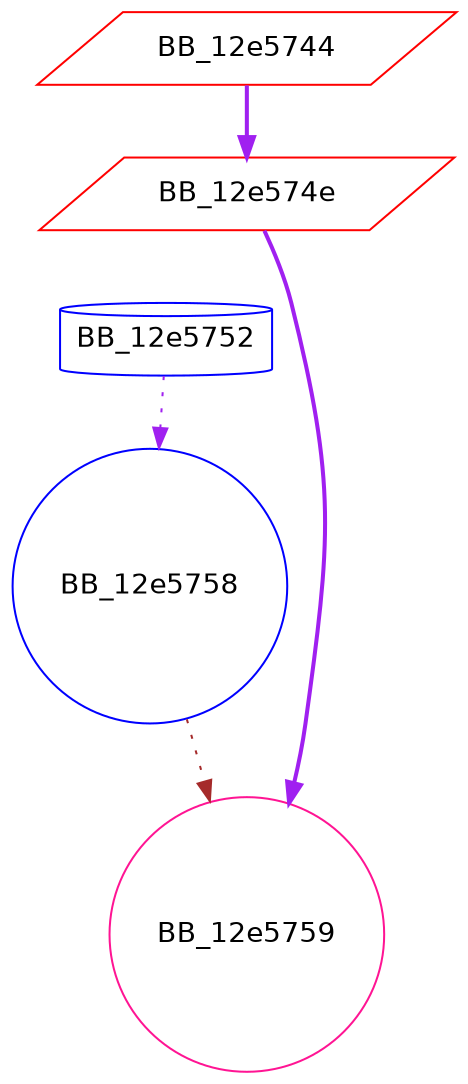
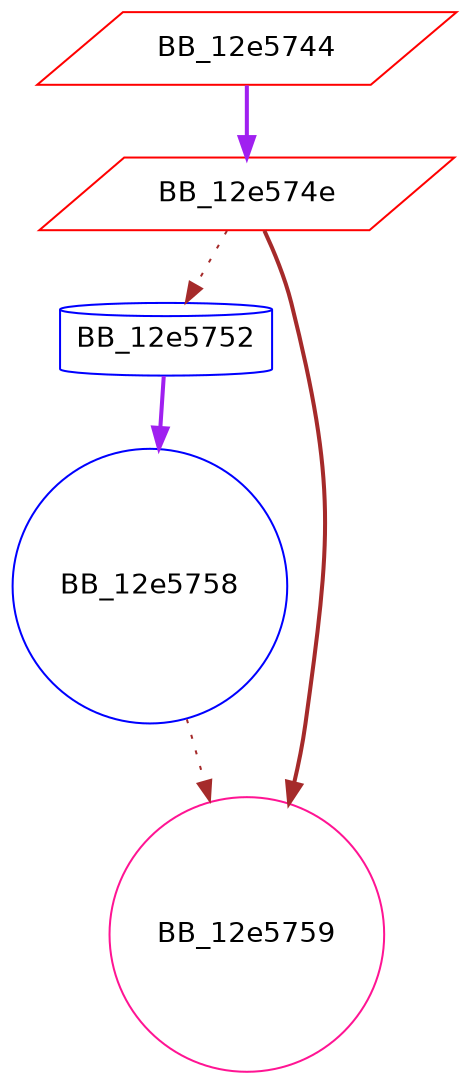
edge "BB_12e574e" -> "BB_12e5752": added
edge "BB_12e5752" -> "BB_12e5758": style dotted -> bold
edge "BB_12e574e" -> "BB_12e5759": color purple -> brown
